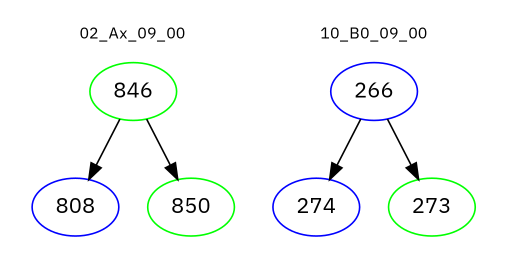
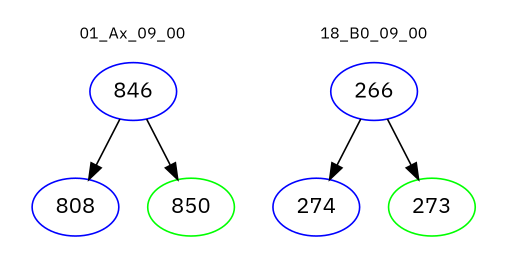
cluster "02_Ax_09_00": label "02_Ax_09_00" -> "01_Ax_09_00"
cluster "10_B0_09_00": label "10_B0_09_00" -> "18_B0_09_00"
node "846": color green -> blue
